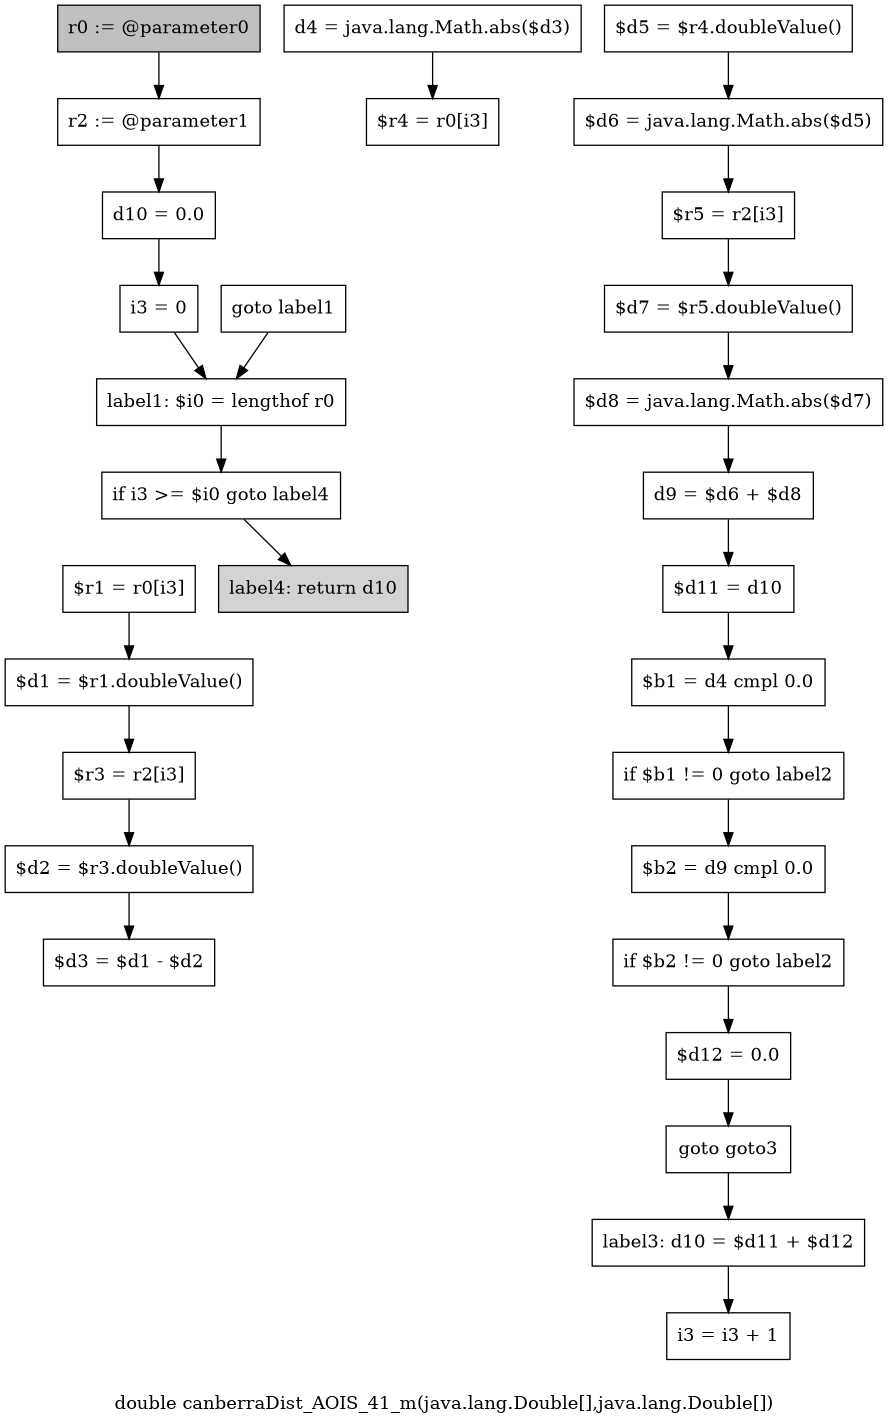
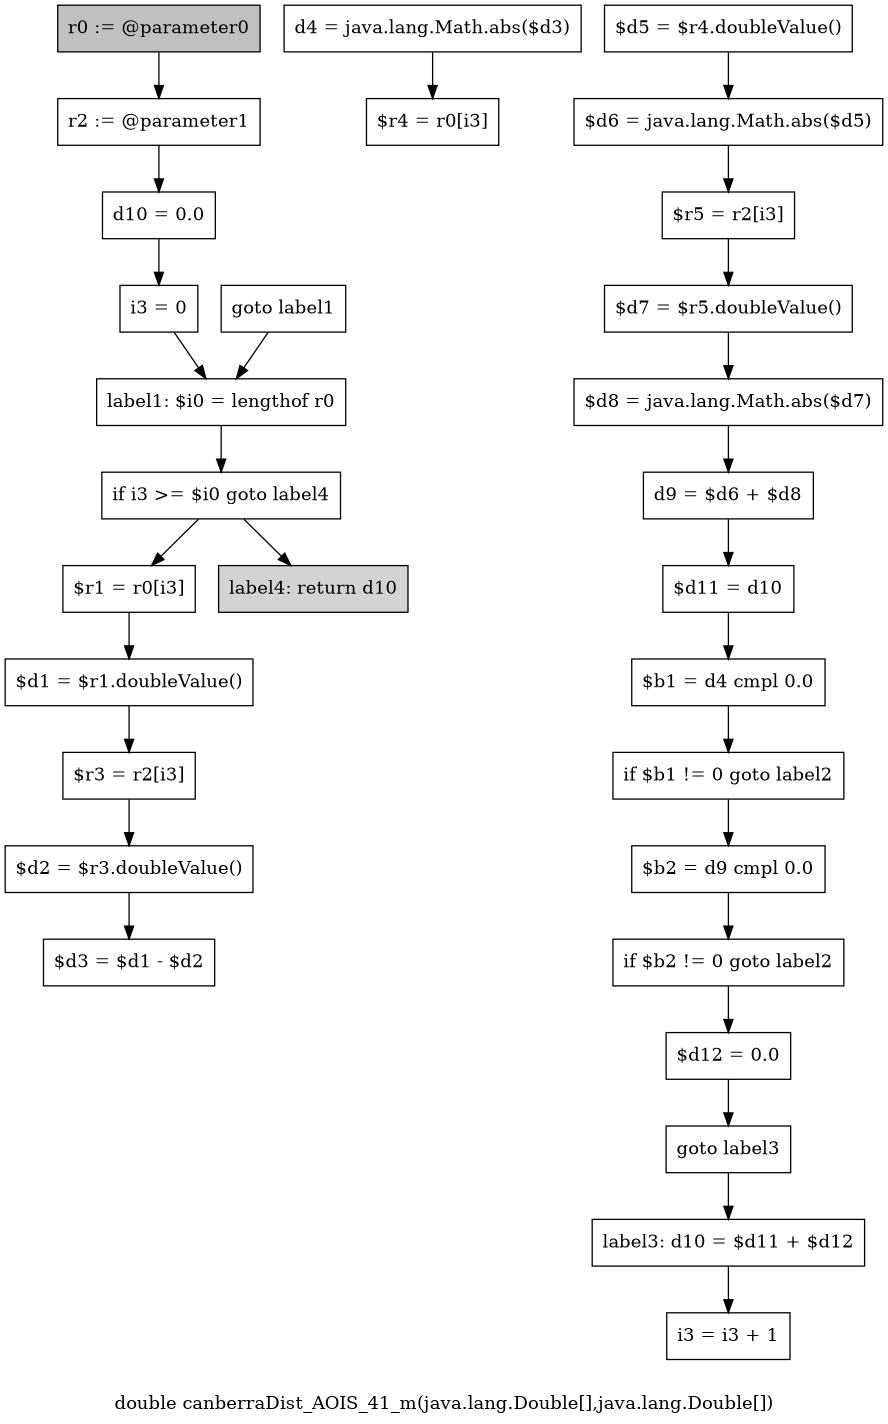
edge "if i3 >= $i0 goto label4" -> "$r1 = r0[i3]": added
node "goto goto3": label "goto goto3" -> "goto label3"
